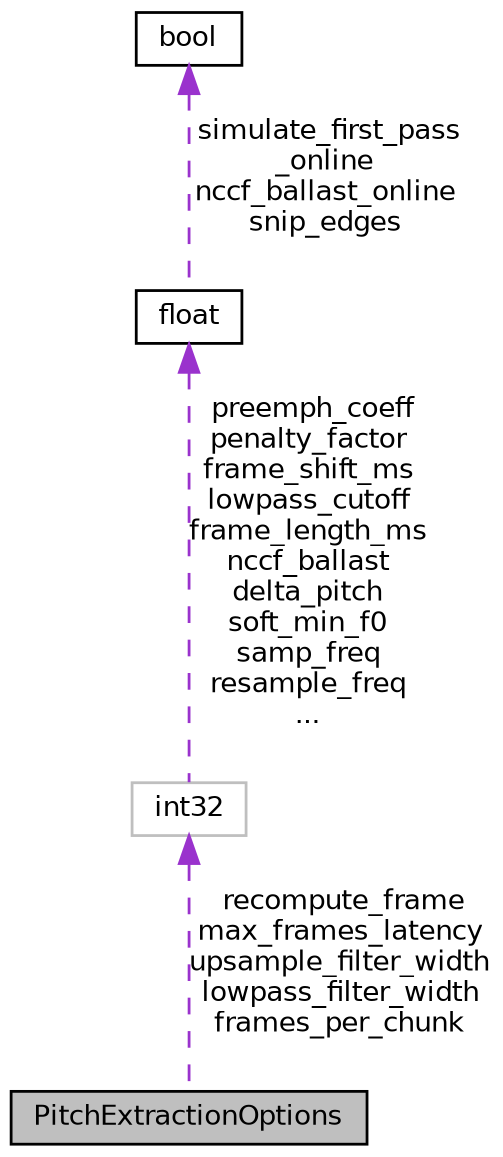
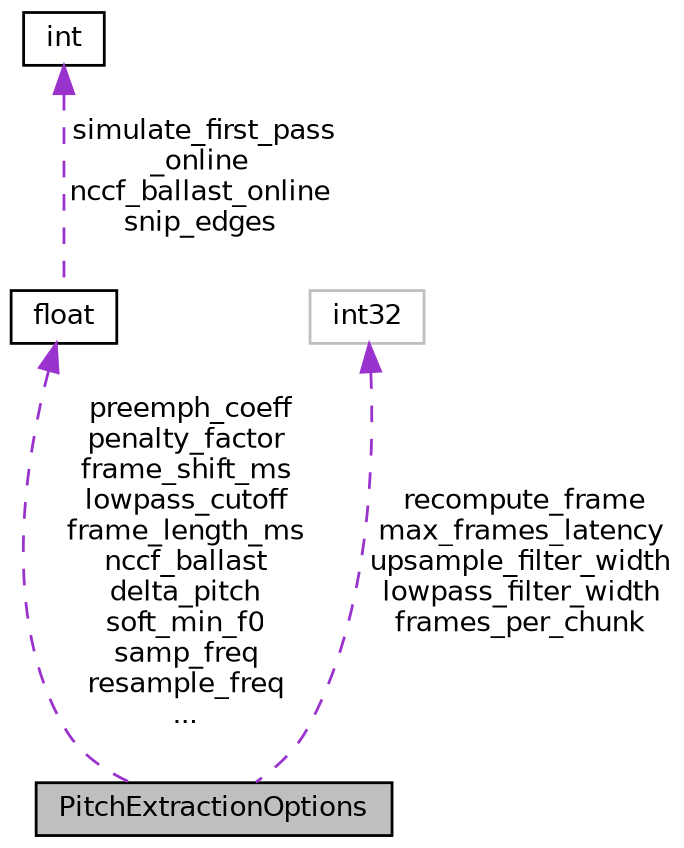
node "bool": label "bool" -> "int"
edge "int32" -> "float": now "PitchExtractionOptions" -> "float"
